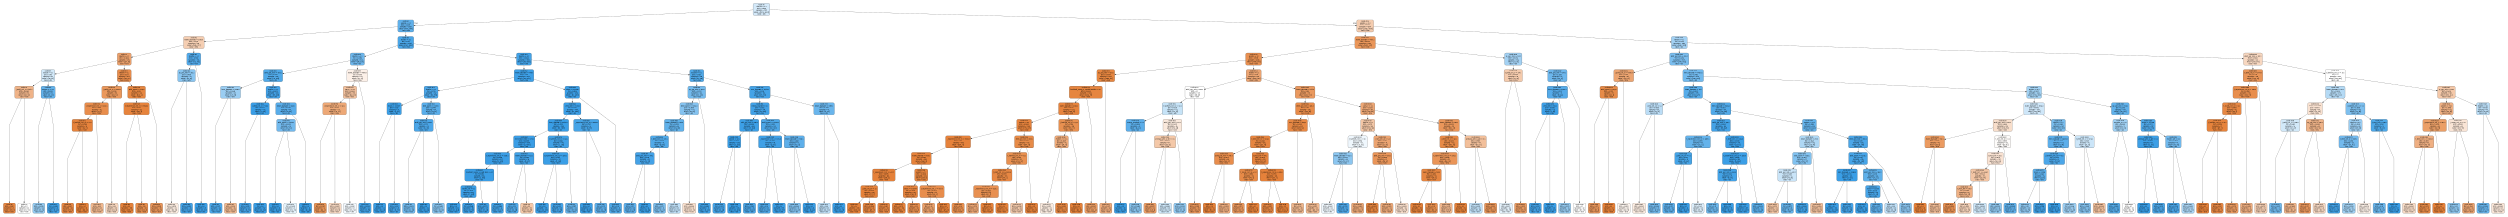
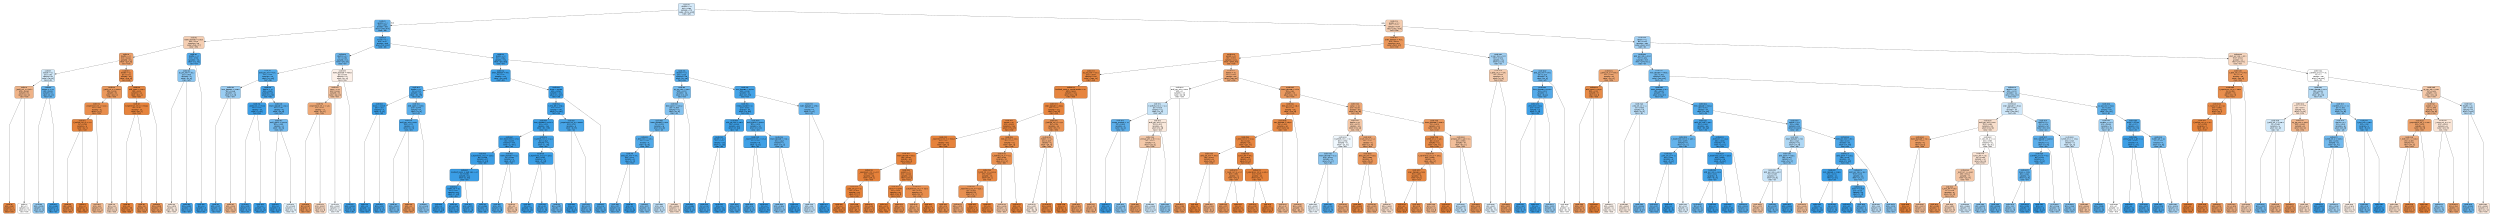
node "node #43 gini = 0.0 samples = 38 value = [0, 38] class = win": removed
node "node #60 gini = 0.0 samples = 36 value = [0, 36] class = win": fillcolor #399de5ff -> #e58139d7
